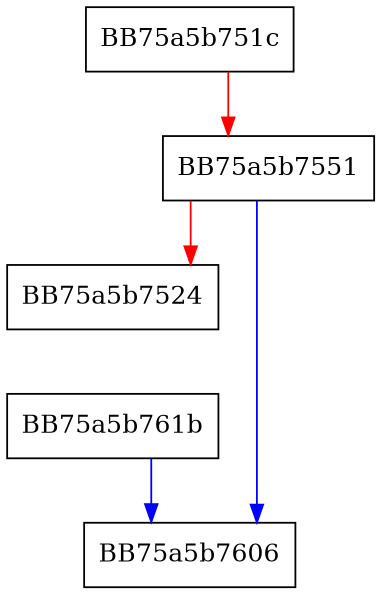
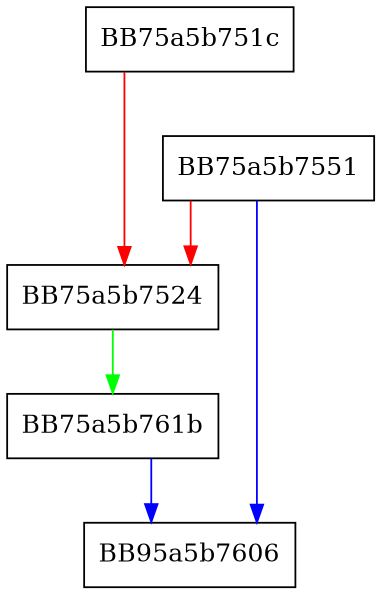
edge "BB75a5b751c" -> "BB75a5b7551": now "BB75a5b751c" -> "BB75a5b7524"
edge "BB75a5b7524" -> "BB75a5b761b": added
node "BB75a5b7606": label "BB75a5b7606" -> "BB95a5b7606"
